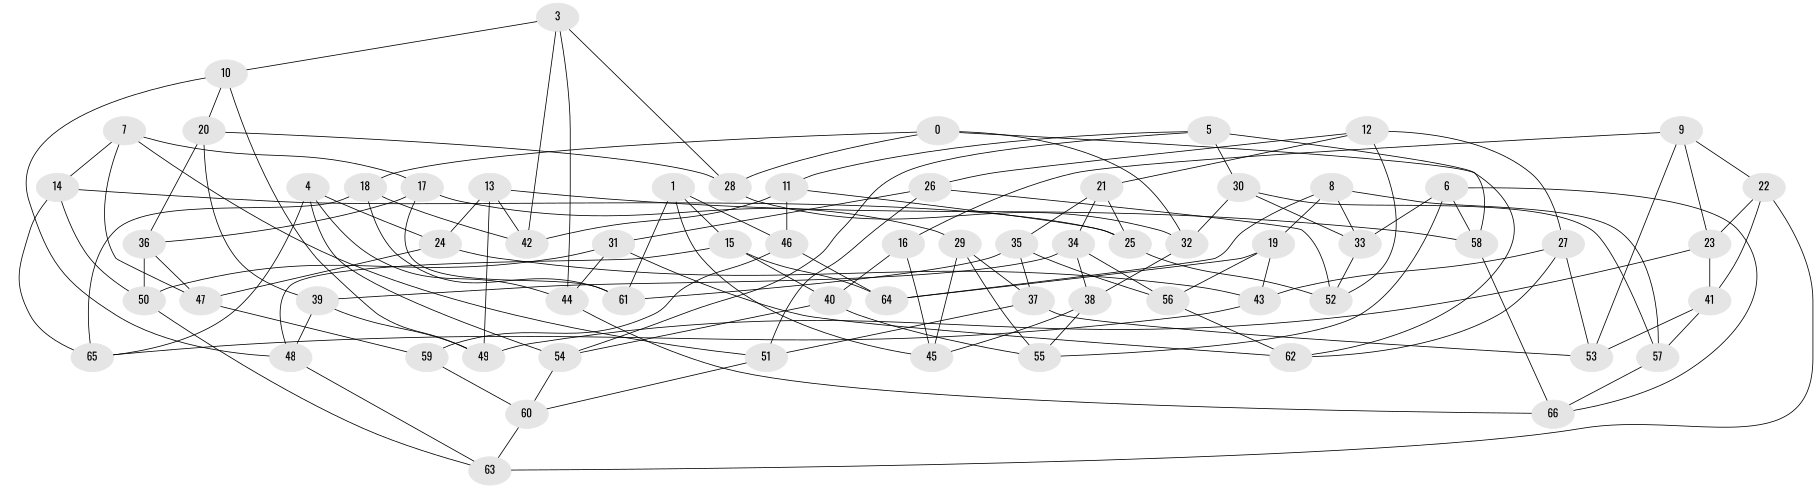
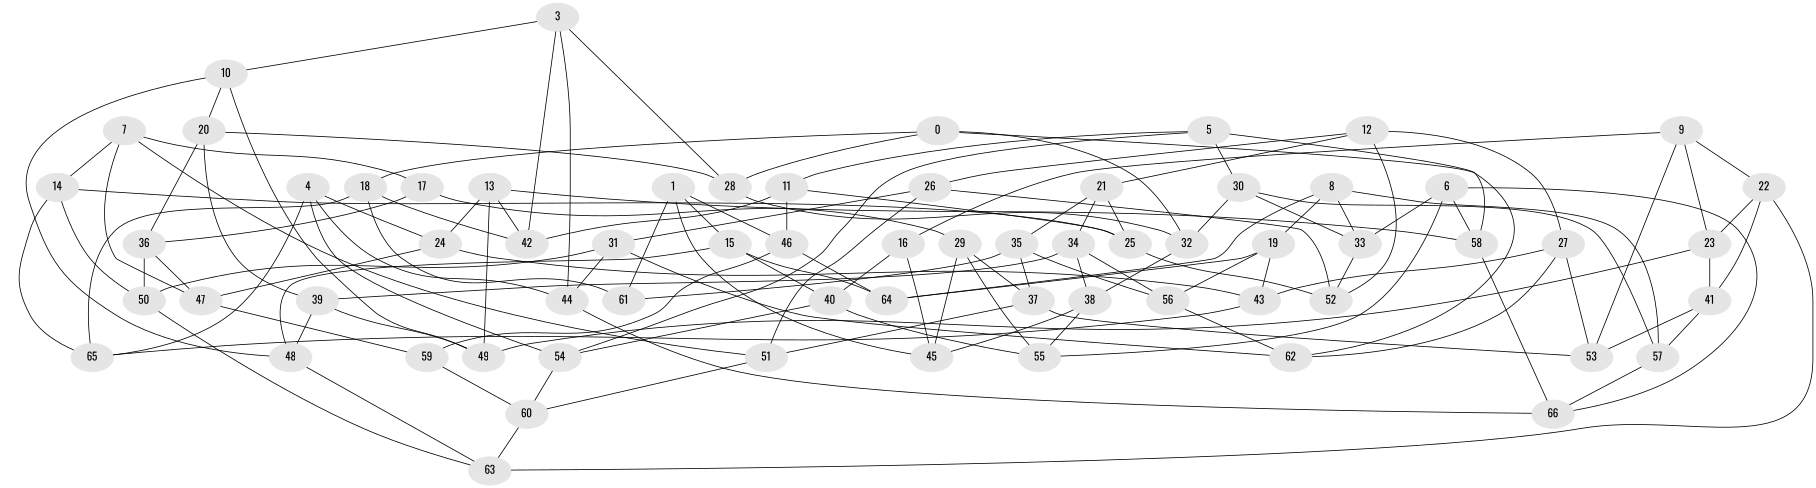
edge "17" -- "61": removed
